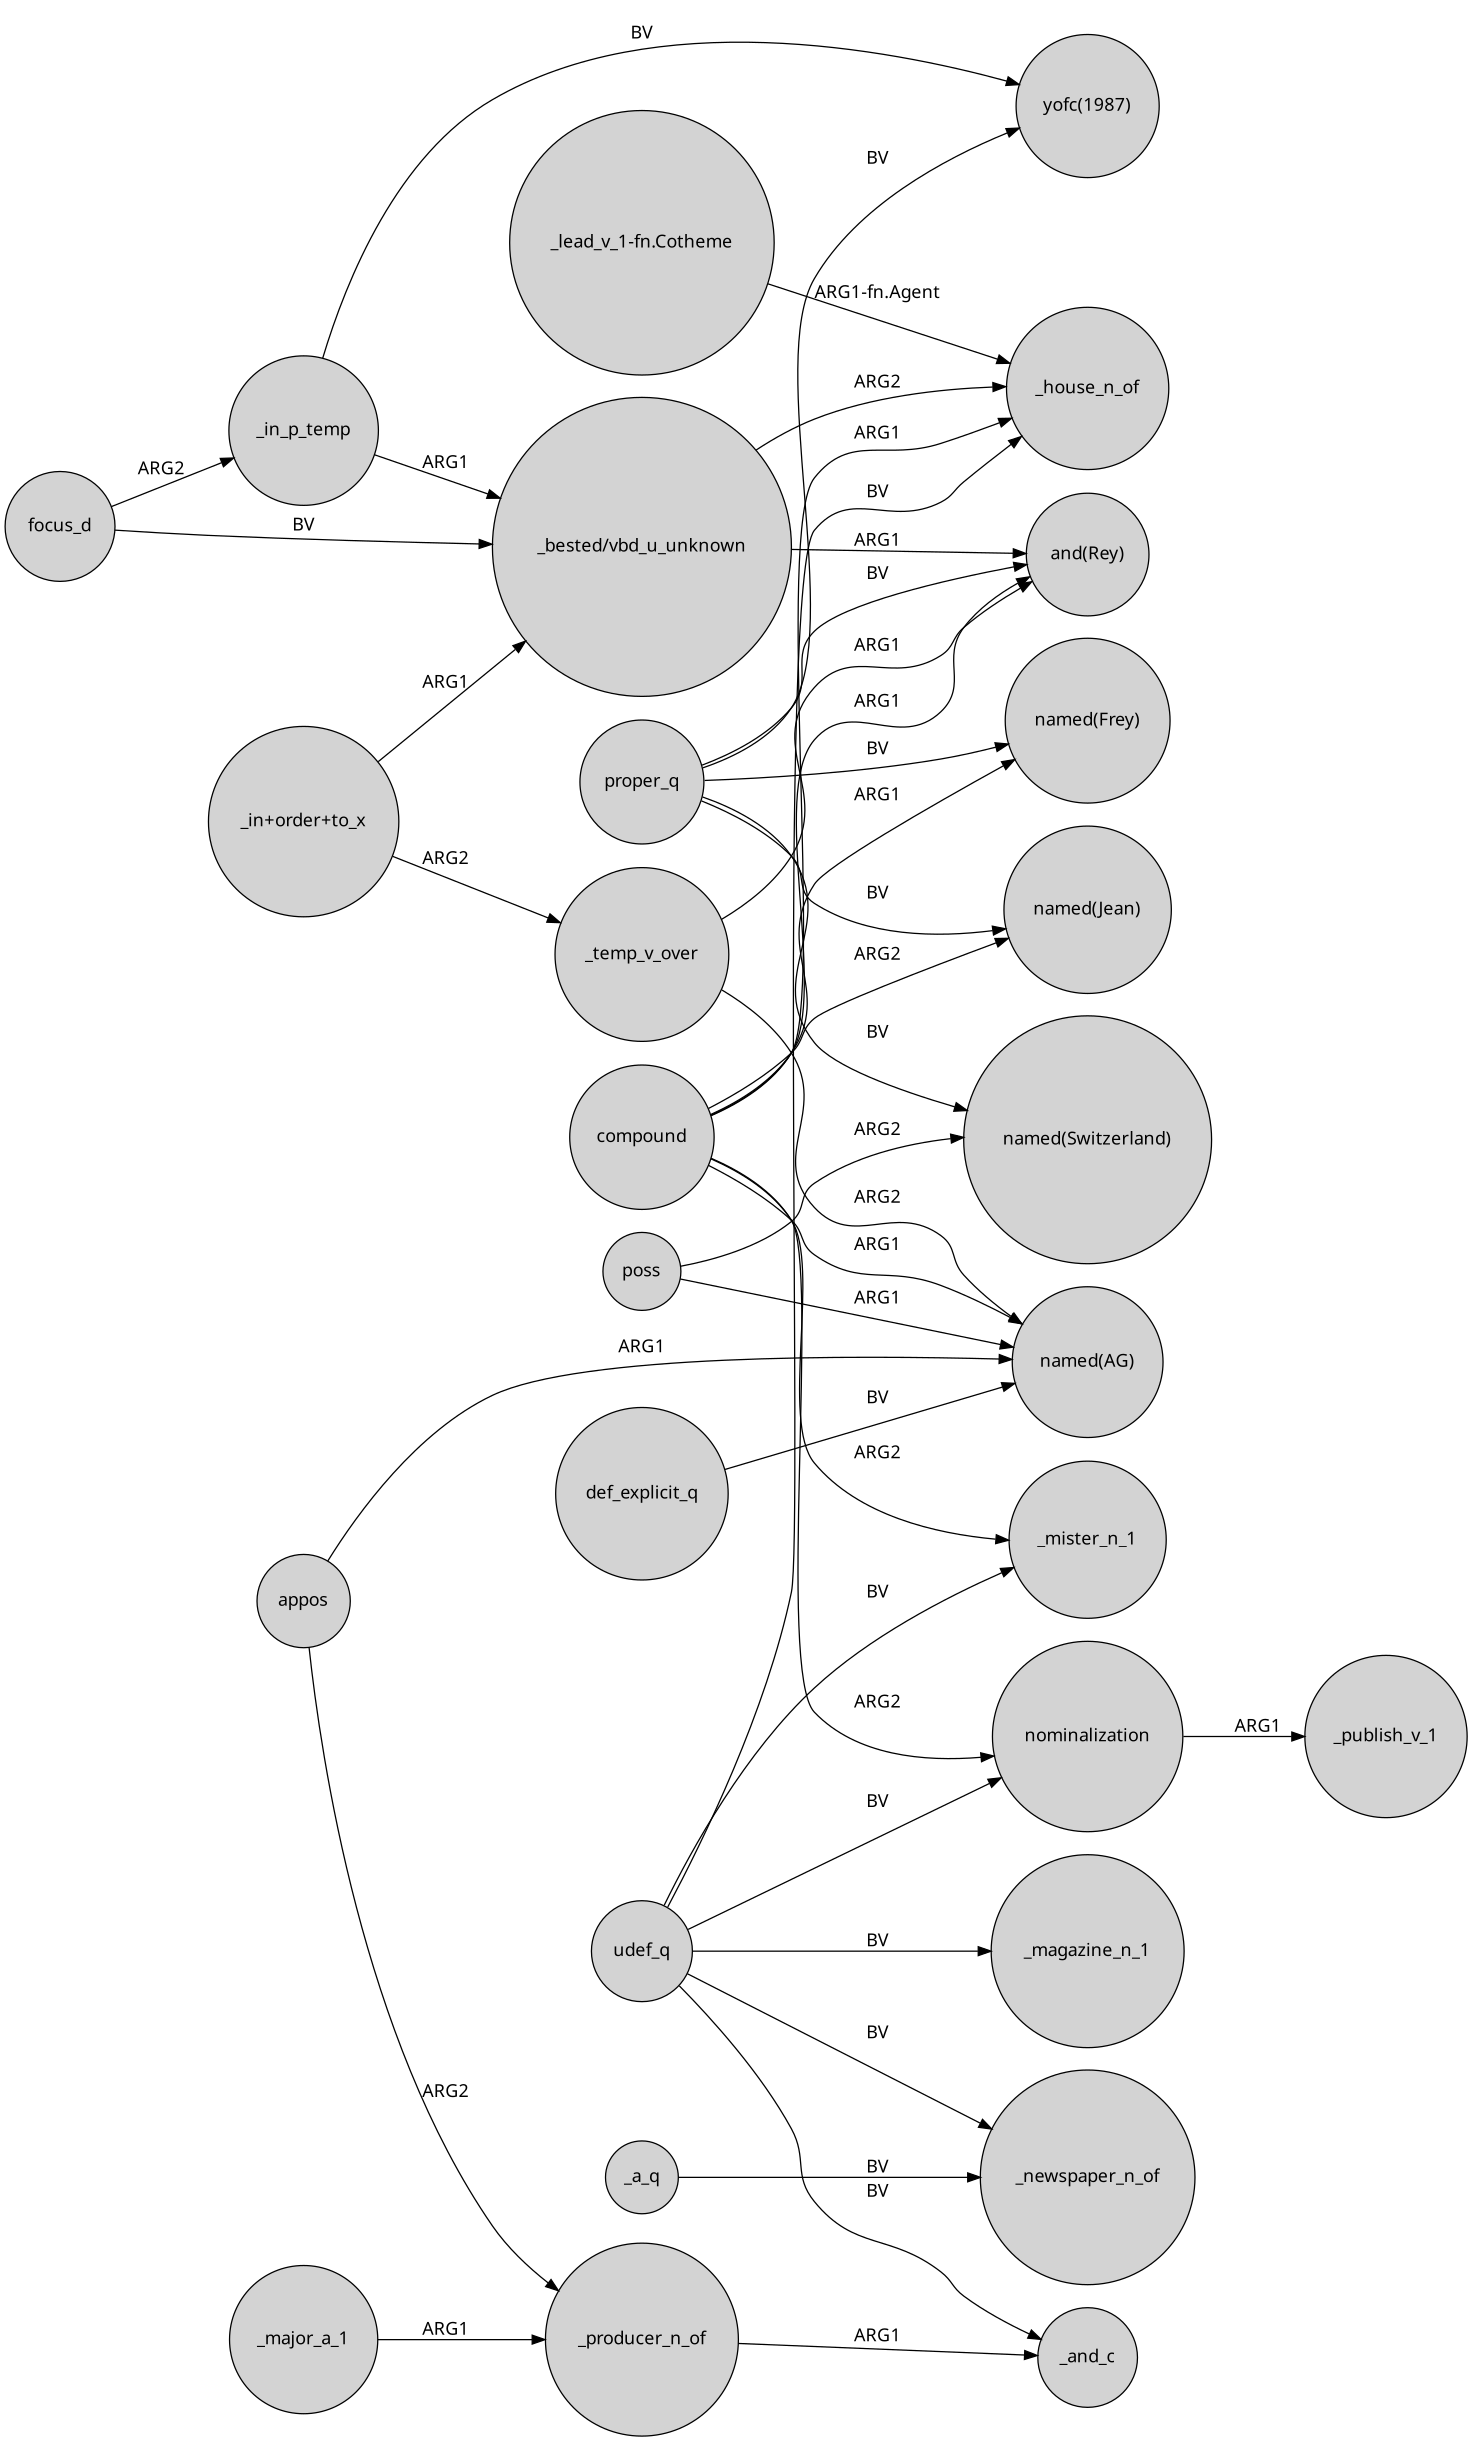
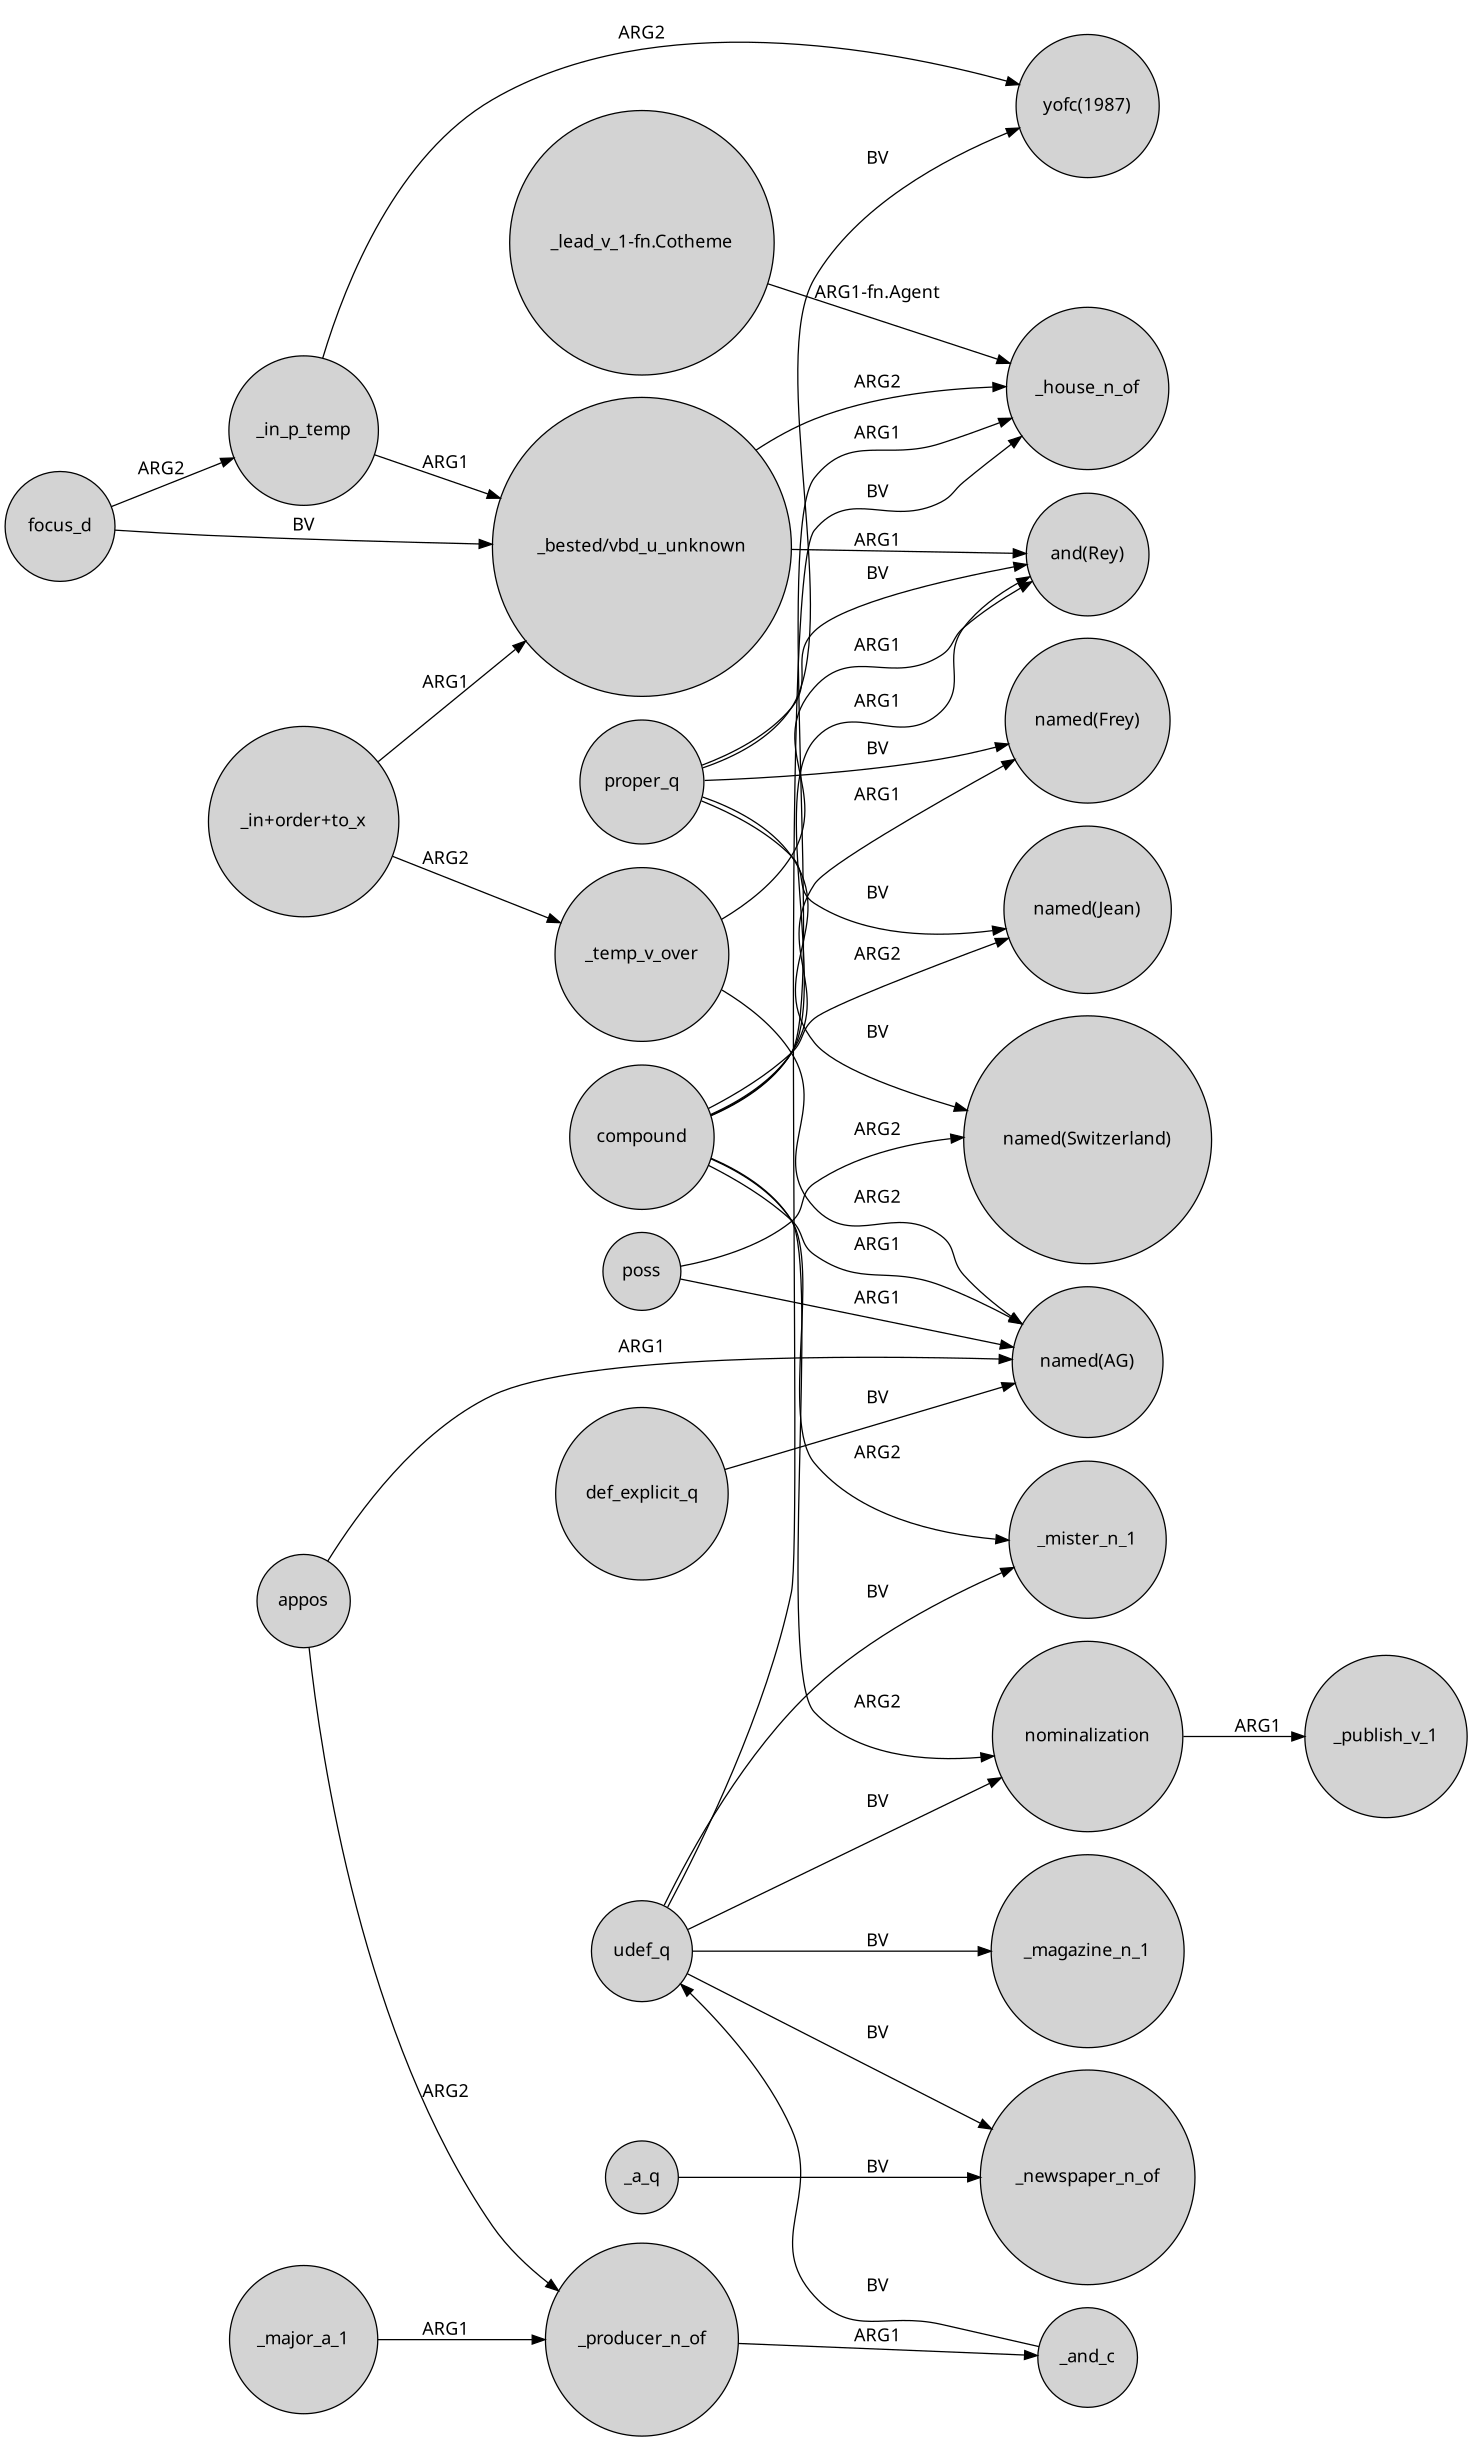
edge "_in_p_temp" -> "yofc(1987)": label "BV" -> "ARG2"
edge "udef_q" -> "_and_c": reversed
